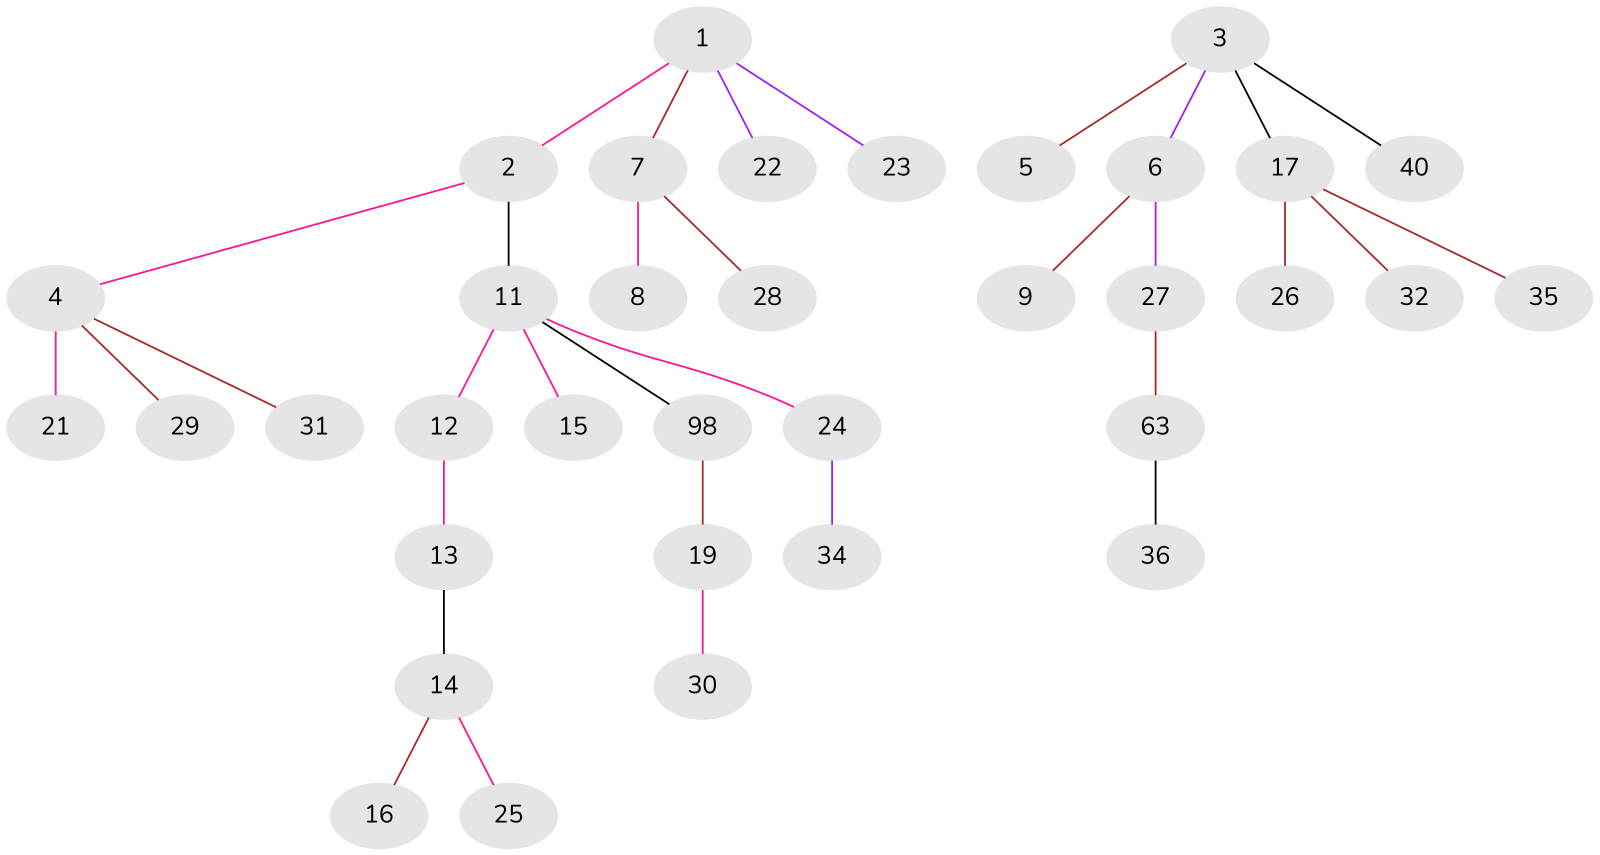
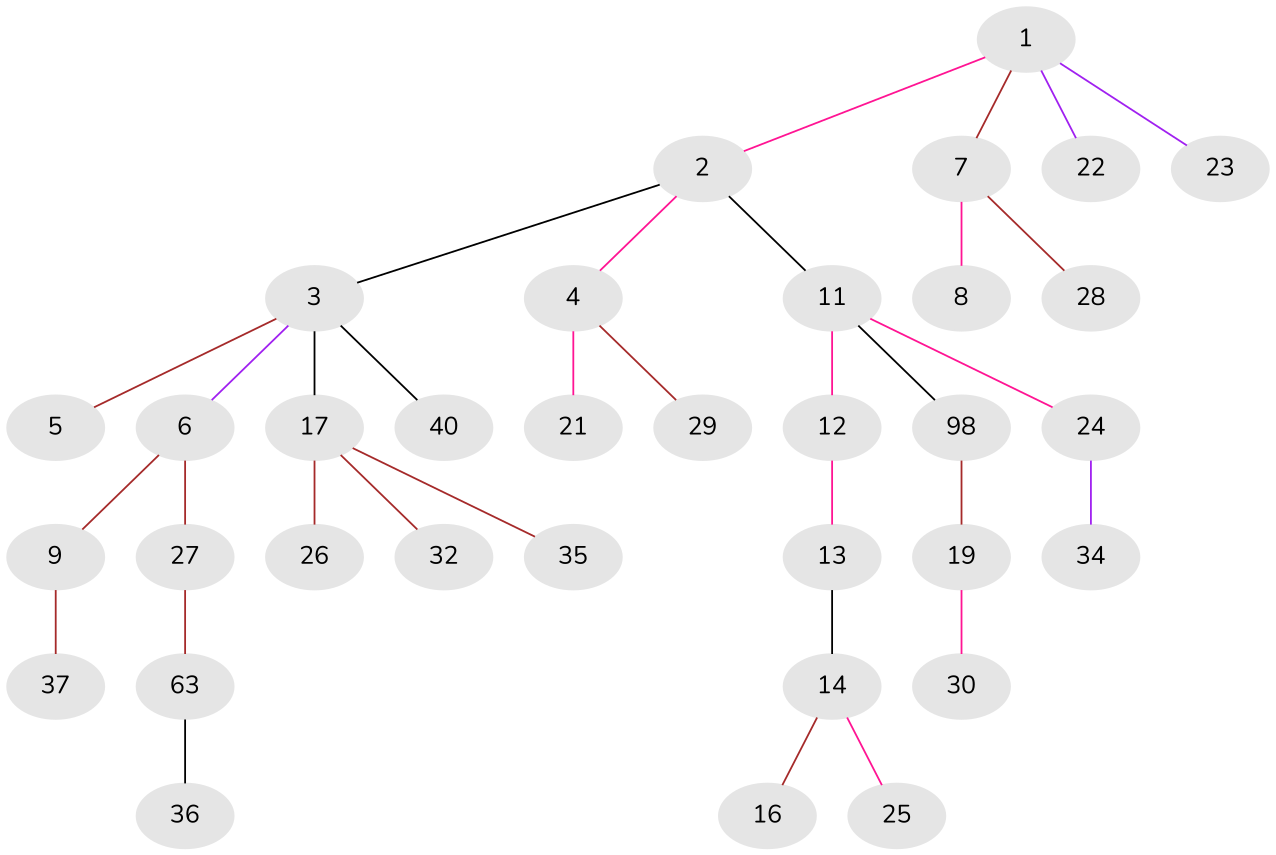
edge "2" -- "3": added
edge "6" -- "27": color purple -> brown
node "31": removed
node "15": removed
node "37": added
